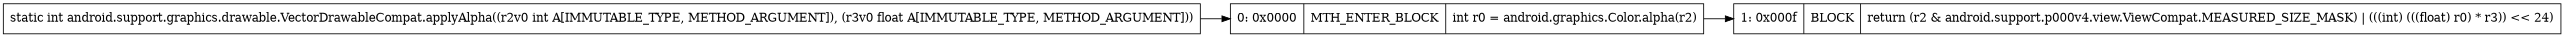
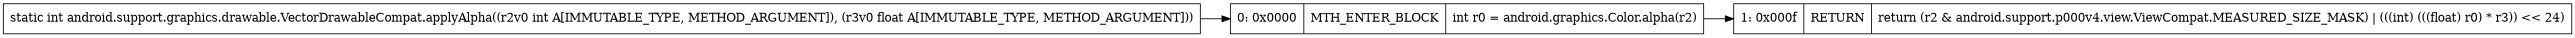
node "1: 0x000f": text "BLOCK" -> "RETURN"
